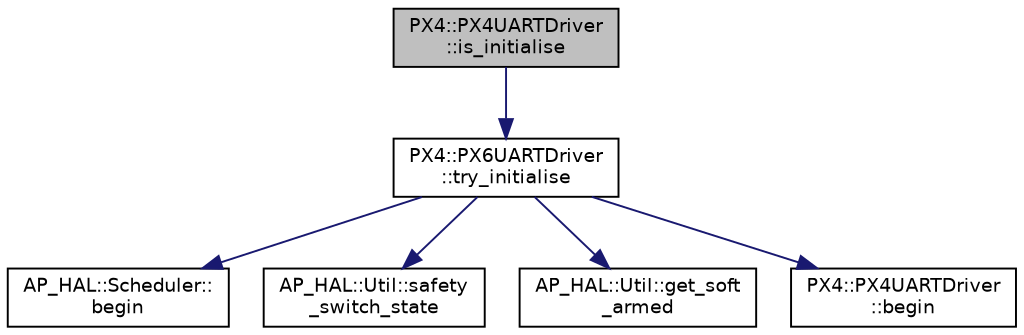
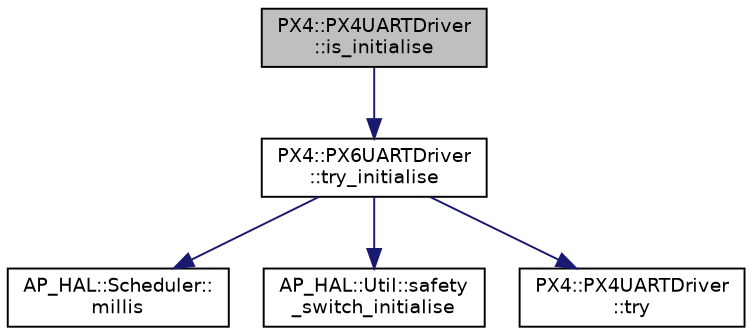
node "AP_HAL::Scheduler:: begin": label "AP_HAL::Scheduler:: begin" -> "AP_HAL::Scheduler:: millis"
node "AP_HAL::Util::safety _switch_state": label "AP_HAL::Util::safety _switch_state" -> "AP_HAL::Util::safety _switch_initialise"
node "AP_HAL::Util::get_soft _armed": removed
node "PX4::PX4UARTDriver ::begin": label "PX4::PX4UARTDriver ::begin" -> "PX4::PX4UARTDriver ::try"
